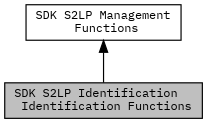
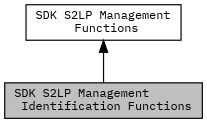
node "SDK S2LP Identification Identification Functions": label "SDK S2LP Identification Identification Functions" -> "SDK S2LP Management Identification Functions"
